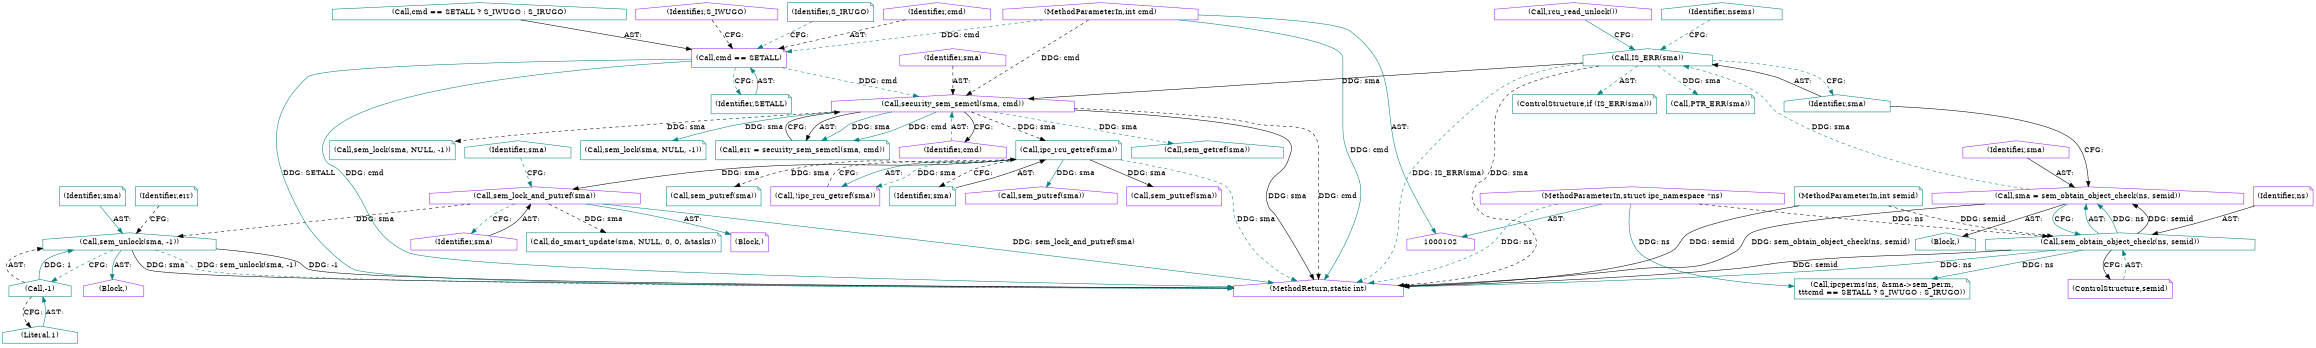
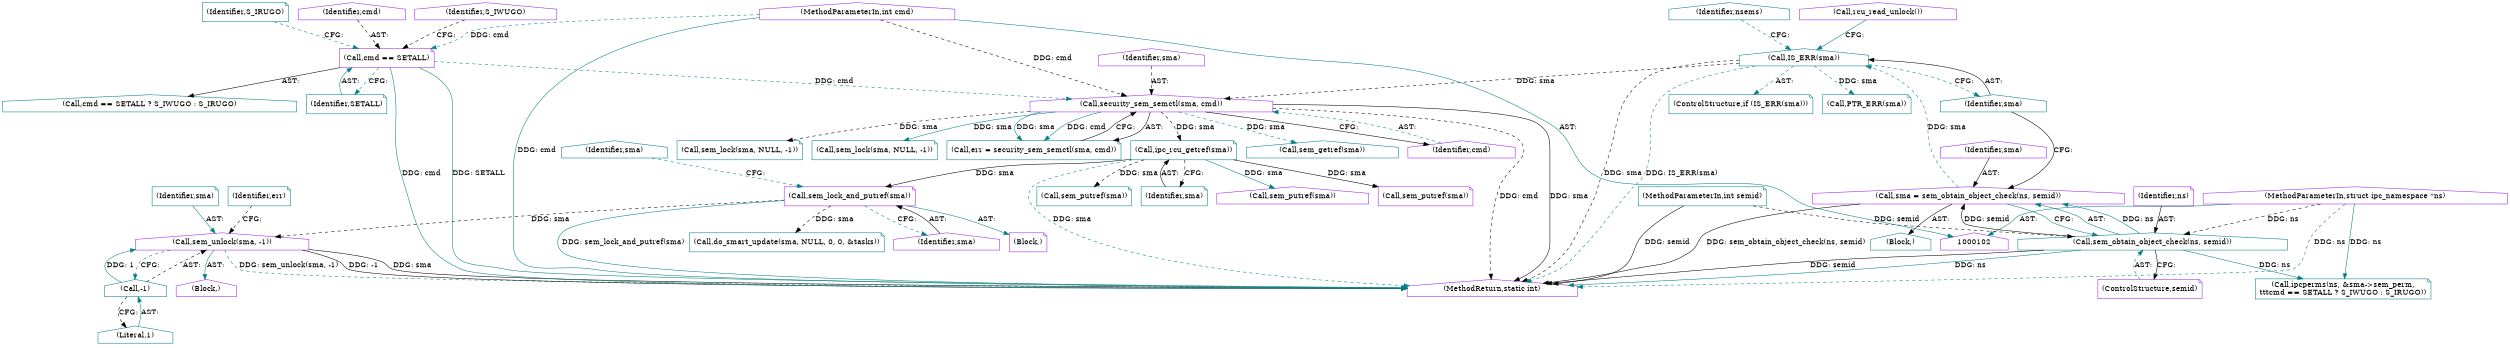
edge "(Call,cmd == SETALL ? S_IWUGO : S_IRUGO)" -> "(Call,cmd == SETALL)": reversed
edge "(Call,IS_ERR(sma))" -> "(Call,security_sem_semctl(sma, cmd))": style solid -> dashed
node "(Call,sem_lock_and_putref(sma))": shape house -> note
node "(Call,!ipc_rcu_getref(sma))": removed
node "(Call,sem_unlock(sma, -1))": color teal -> purple
